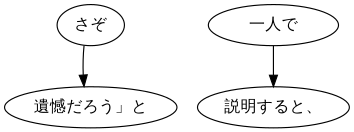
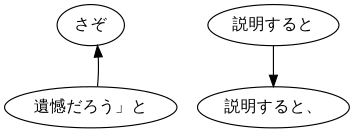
node "一人で": label "一人で" -> "説明すると"
edge "さぞ" -> "遺憾だろう」と": reversed
